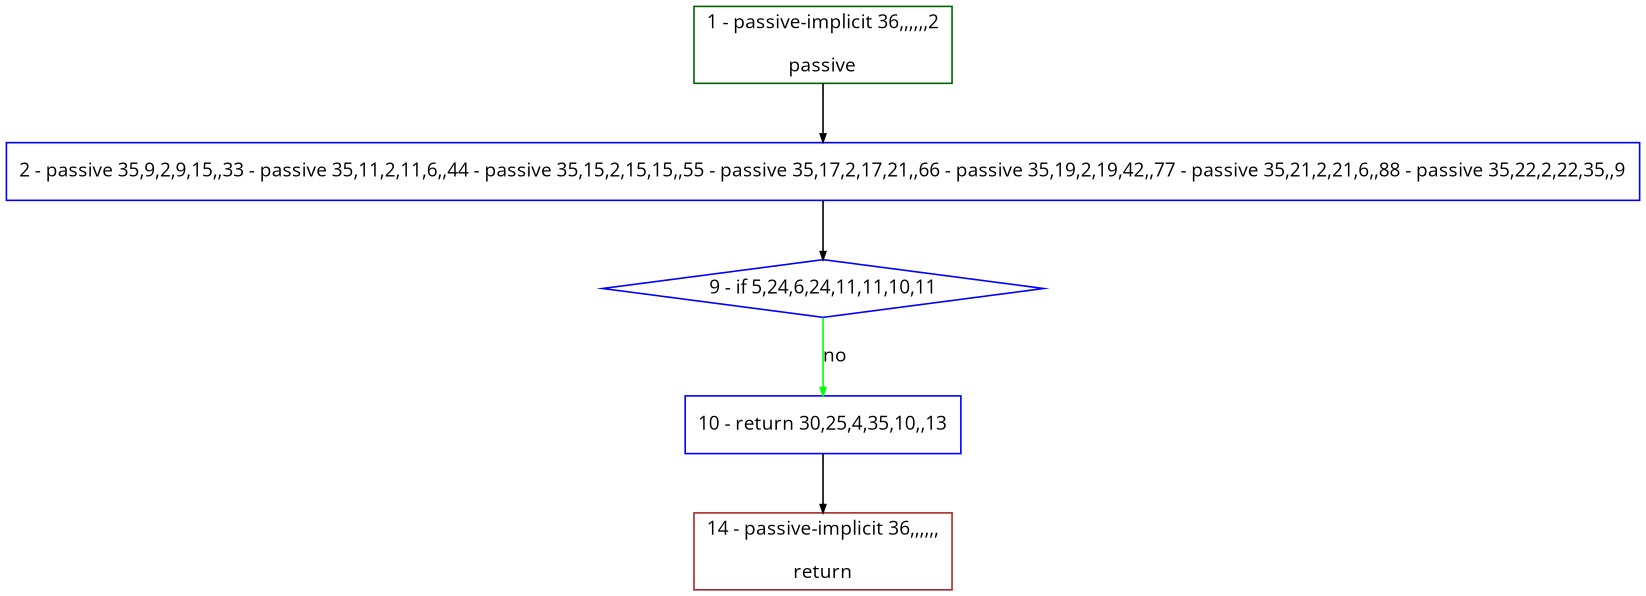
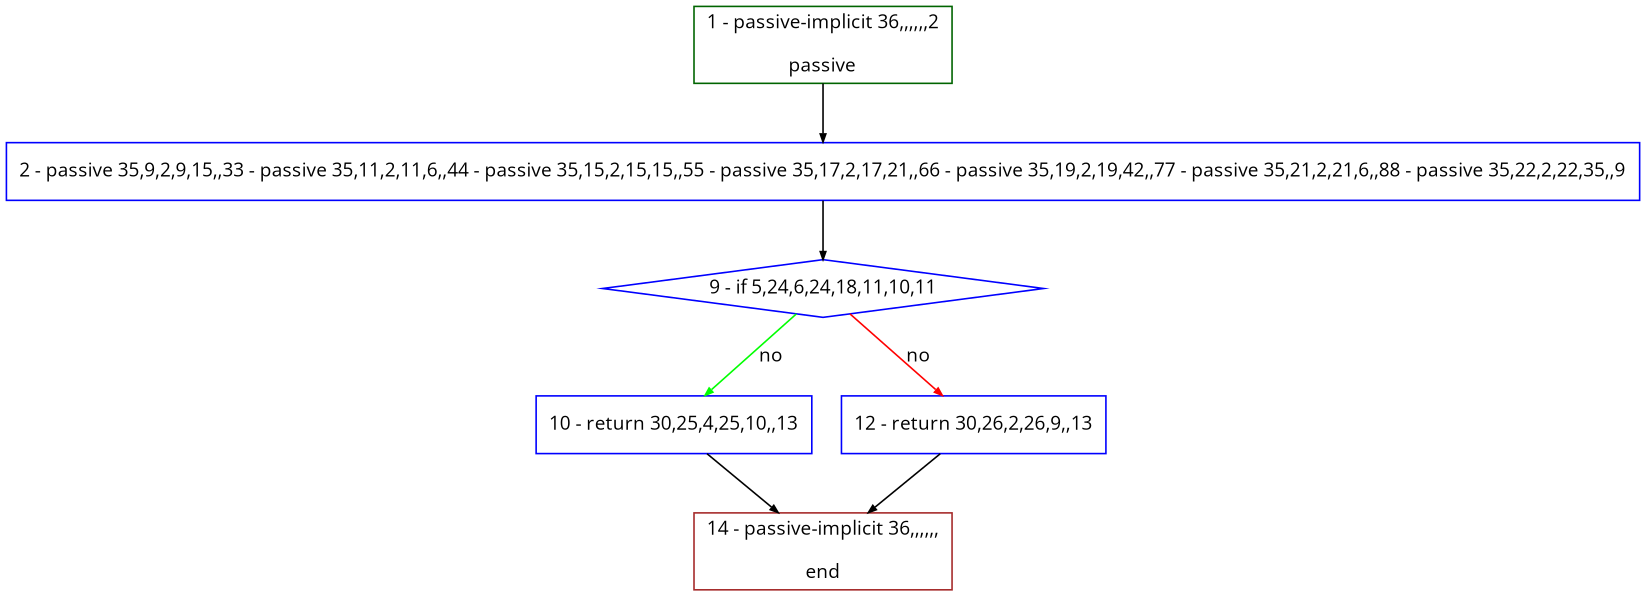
node "9 - if 5,24,6,24,11,11,10,11": label "9 - if 5,24,6,24,11,11,10,11" -> "9 - if 5,24,6,24,18,11,10,11"
node "10 - return 30,25,4,35,10,,13": label "10 - return 30,25,4,35,10,,13" -> "10 - return 30,25,4,25,10,,13"
node "12 - return 30,26,2,26,9,,13": added
node "14 - passive-implicit 36,,,,,, return": label "14 - passive-implicit 36,,,,,, return" -> "14 - passive-implicit 36,,,,,, end"
